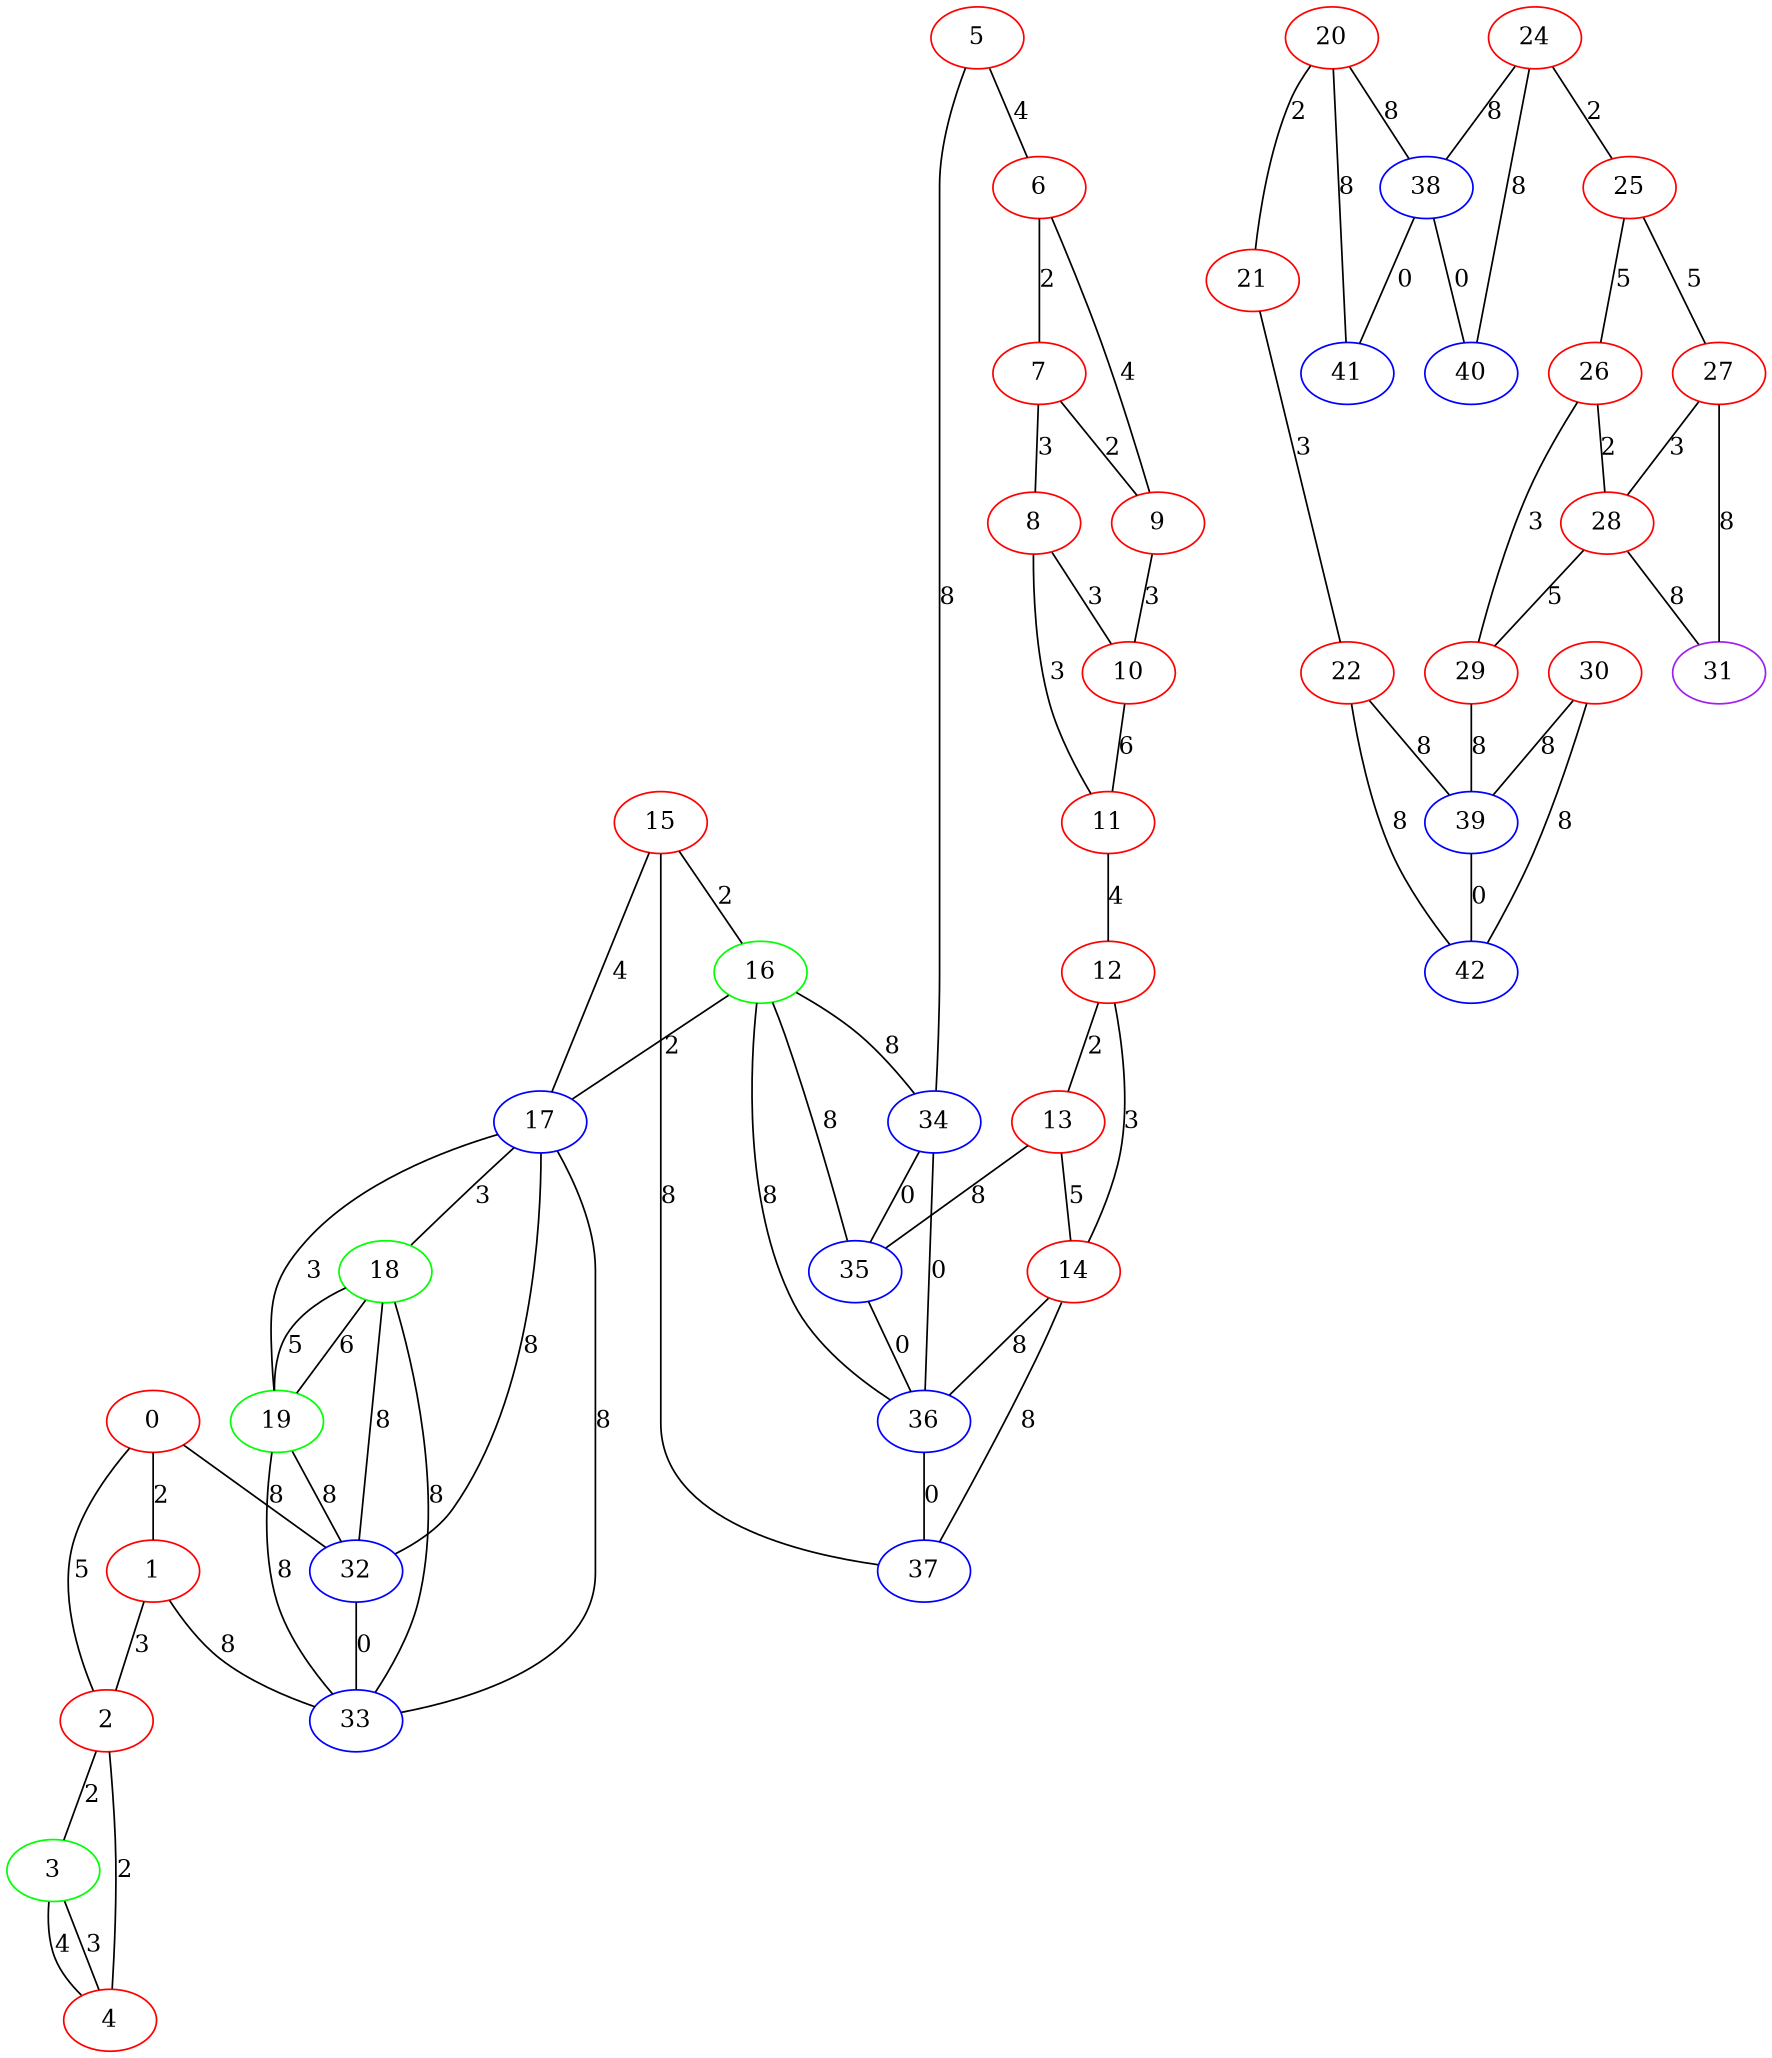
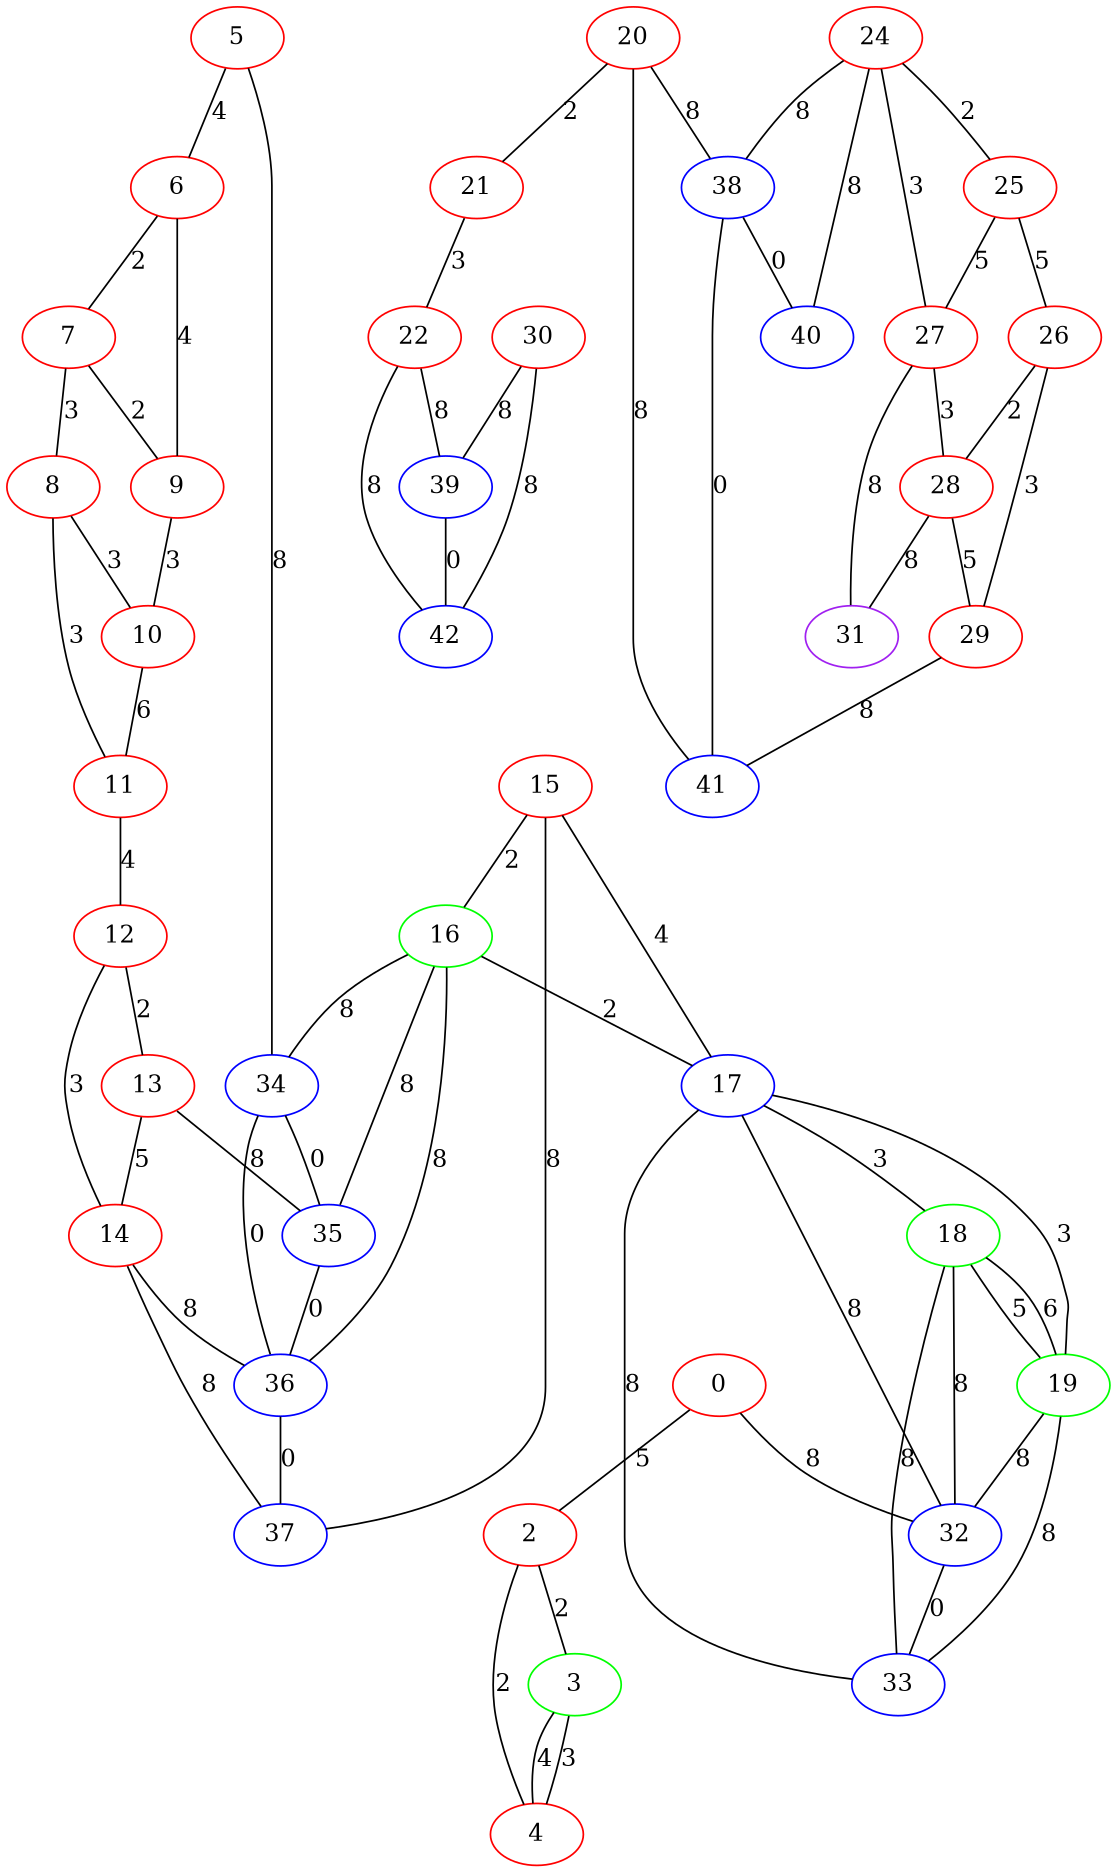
edge "24" -- "27": added, label "3"
edge "29" -- "39": now "29" -- "41"
node "1": removed
